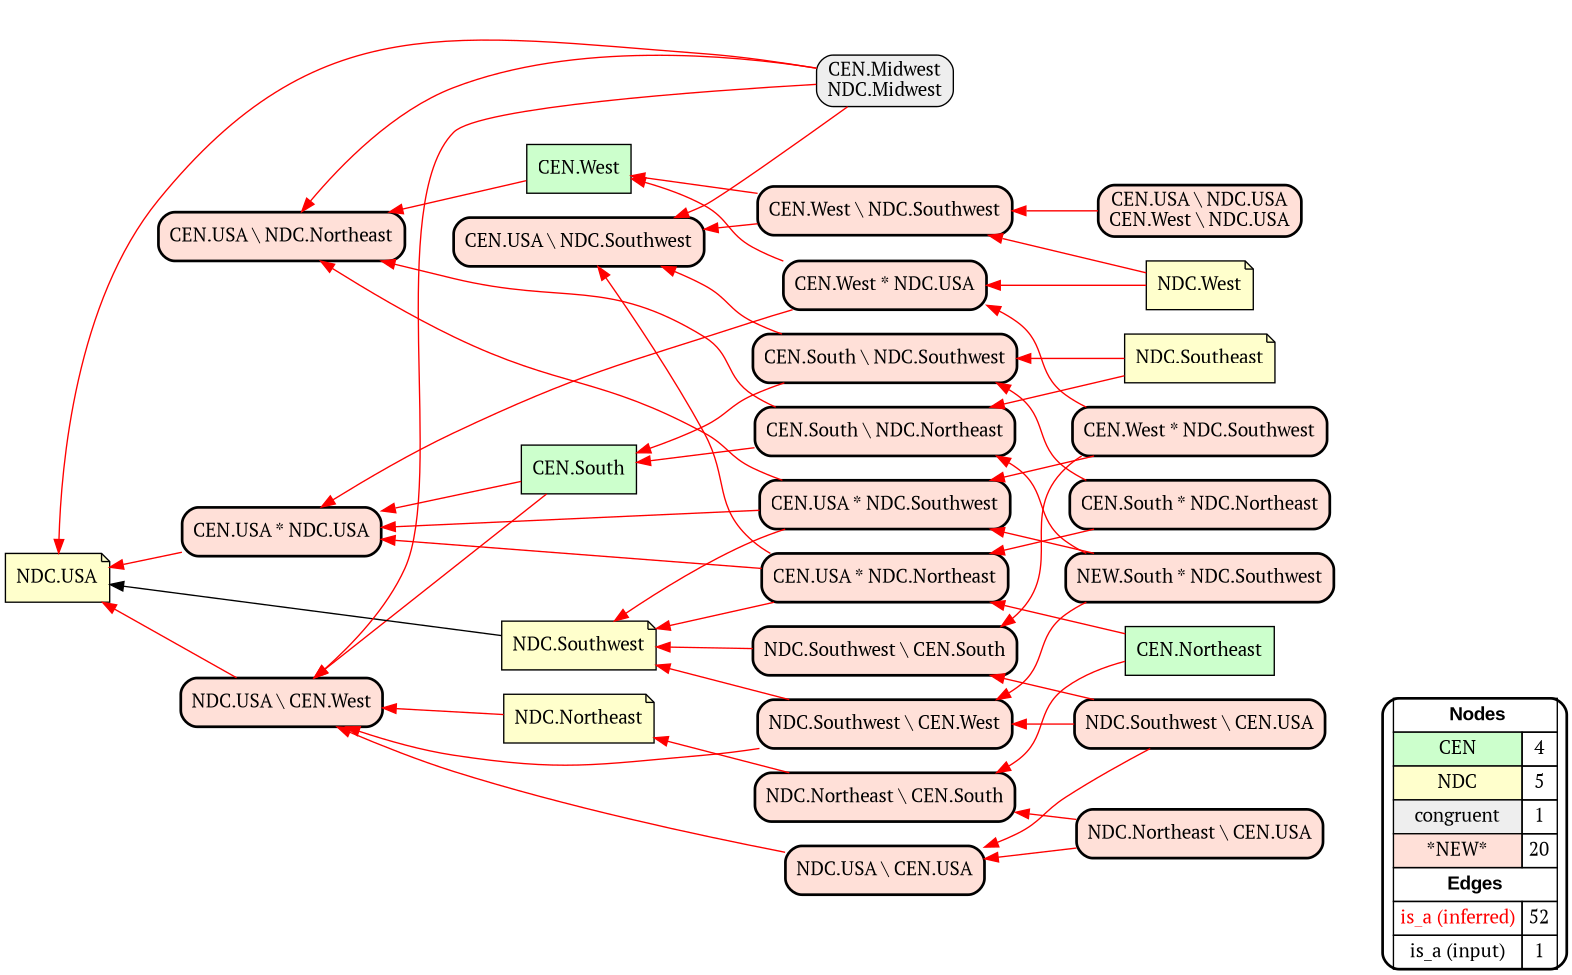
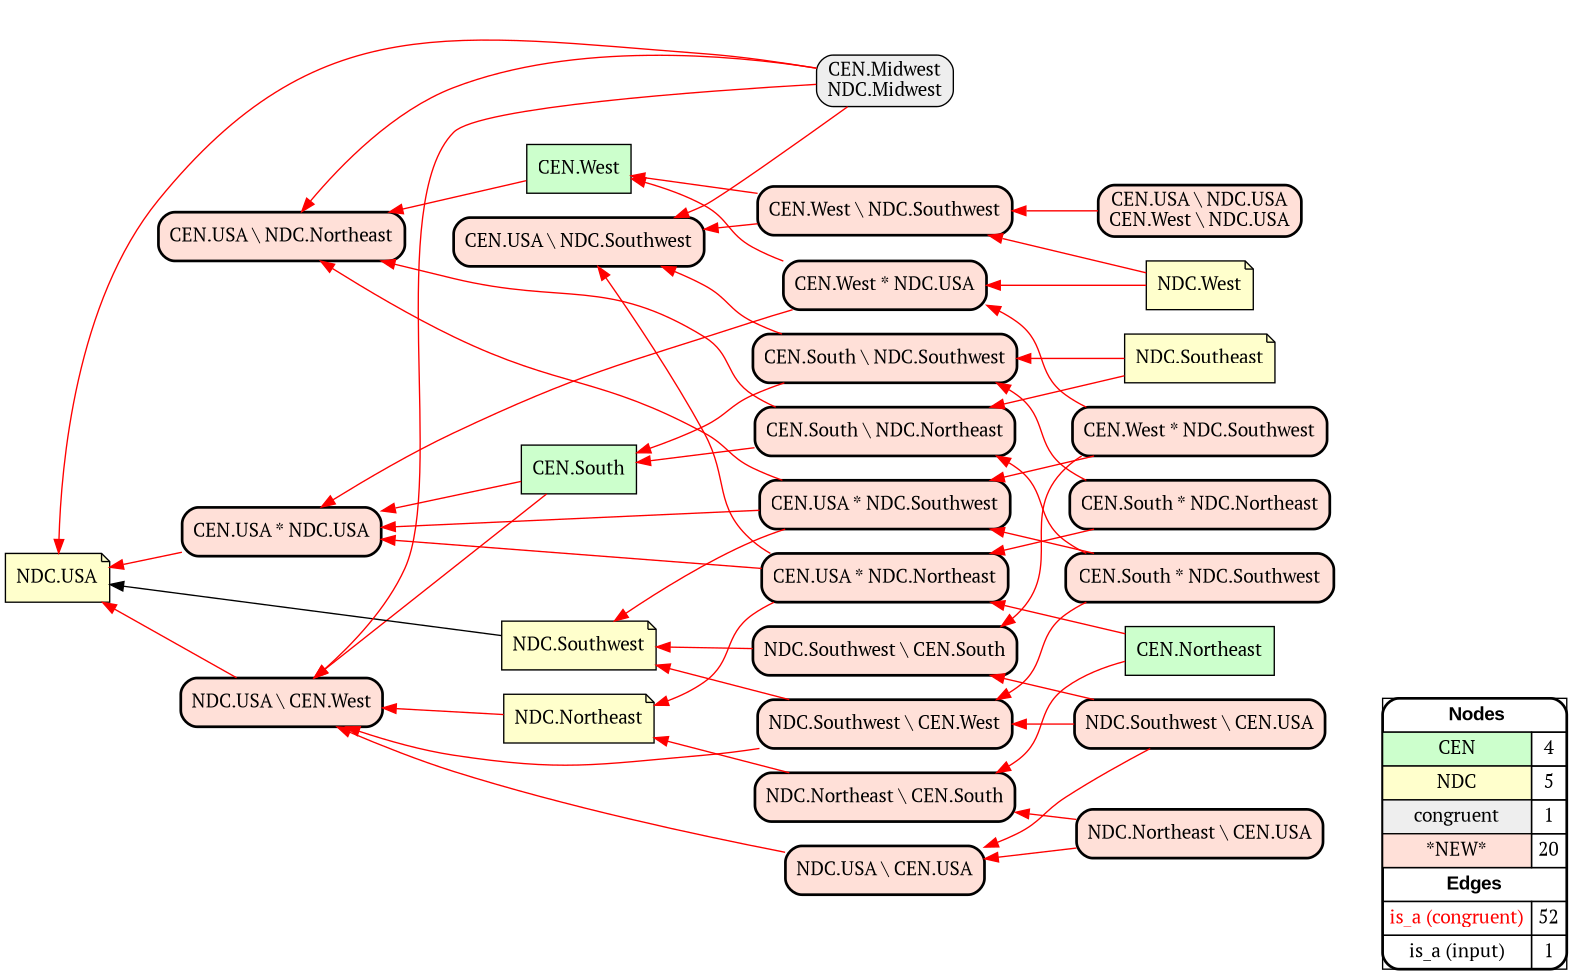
node "NEW.South * NDC.Southwest": label "NEW.South * NDC.Southwest" -> "CEN.South * NDC.Southwest"
edge "CEN.USA * NDC.Northeast" -> "NDC.Southwest": now "CEN.USA * NDC.Northeast" -> "NDC.Northeast"
node "Nodes": text "is_a (inferred)" -> "is_a (congruent)"
